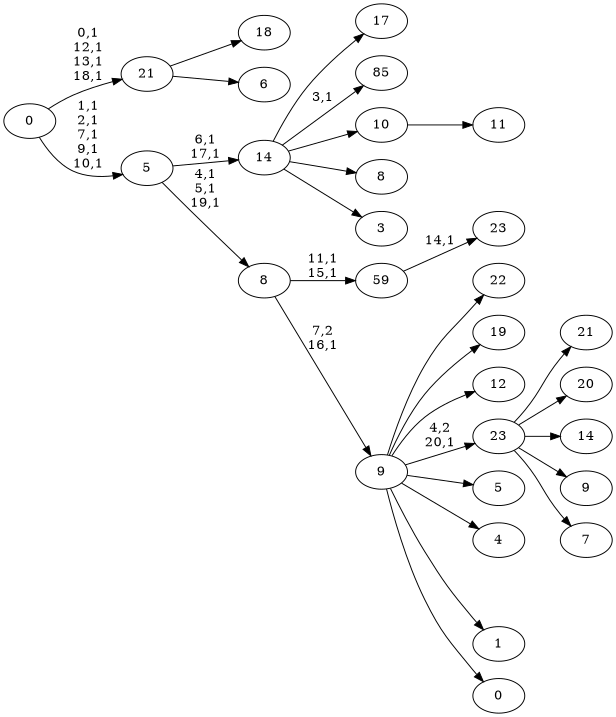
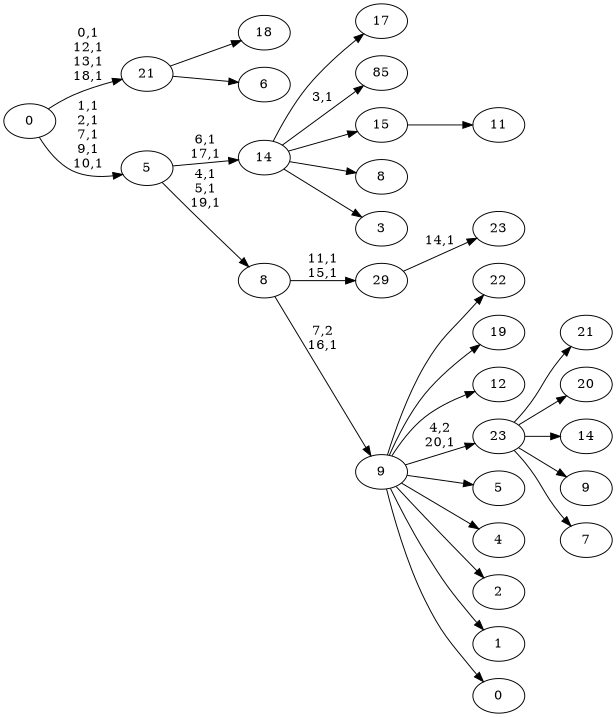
node "10": label "10" -> "15"
node "59": label "59" -> "29"
node "2": added
